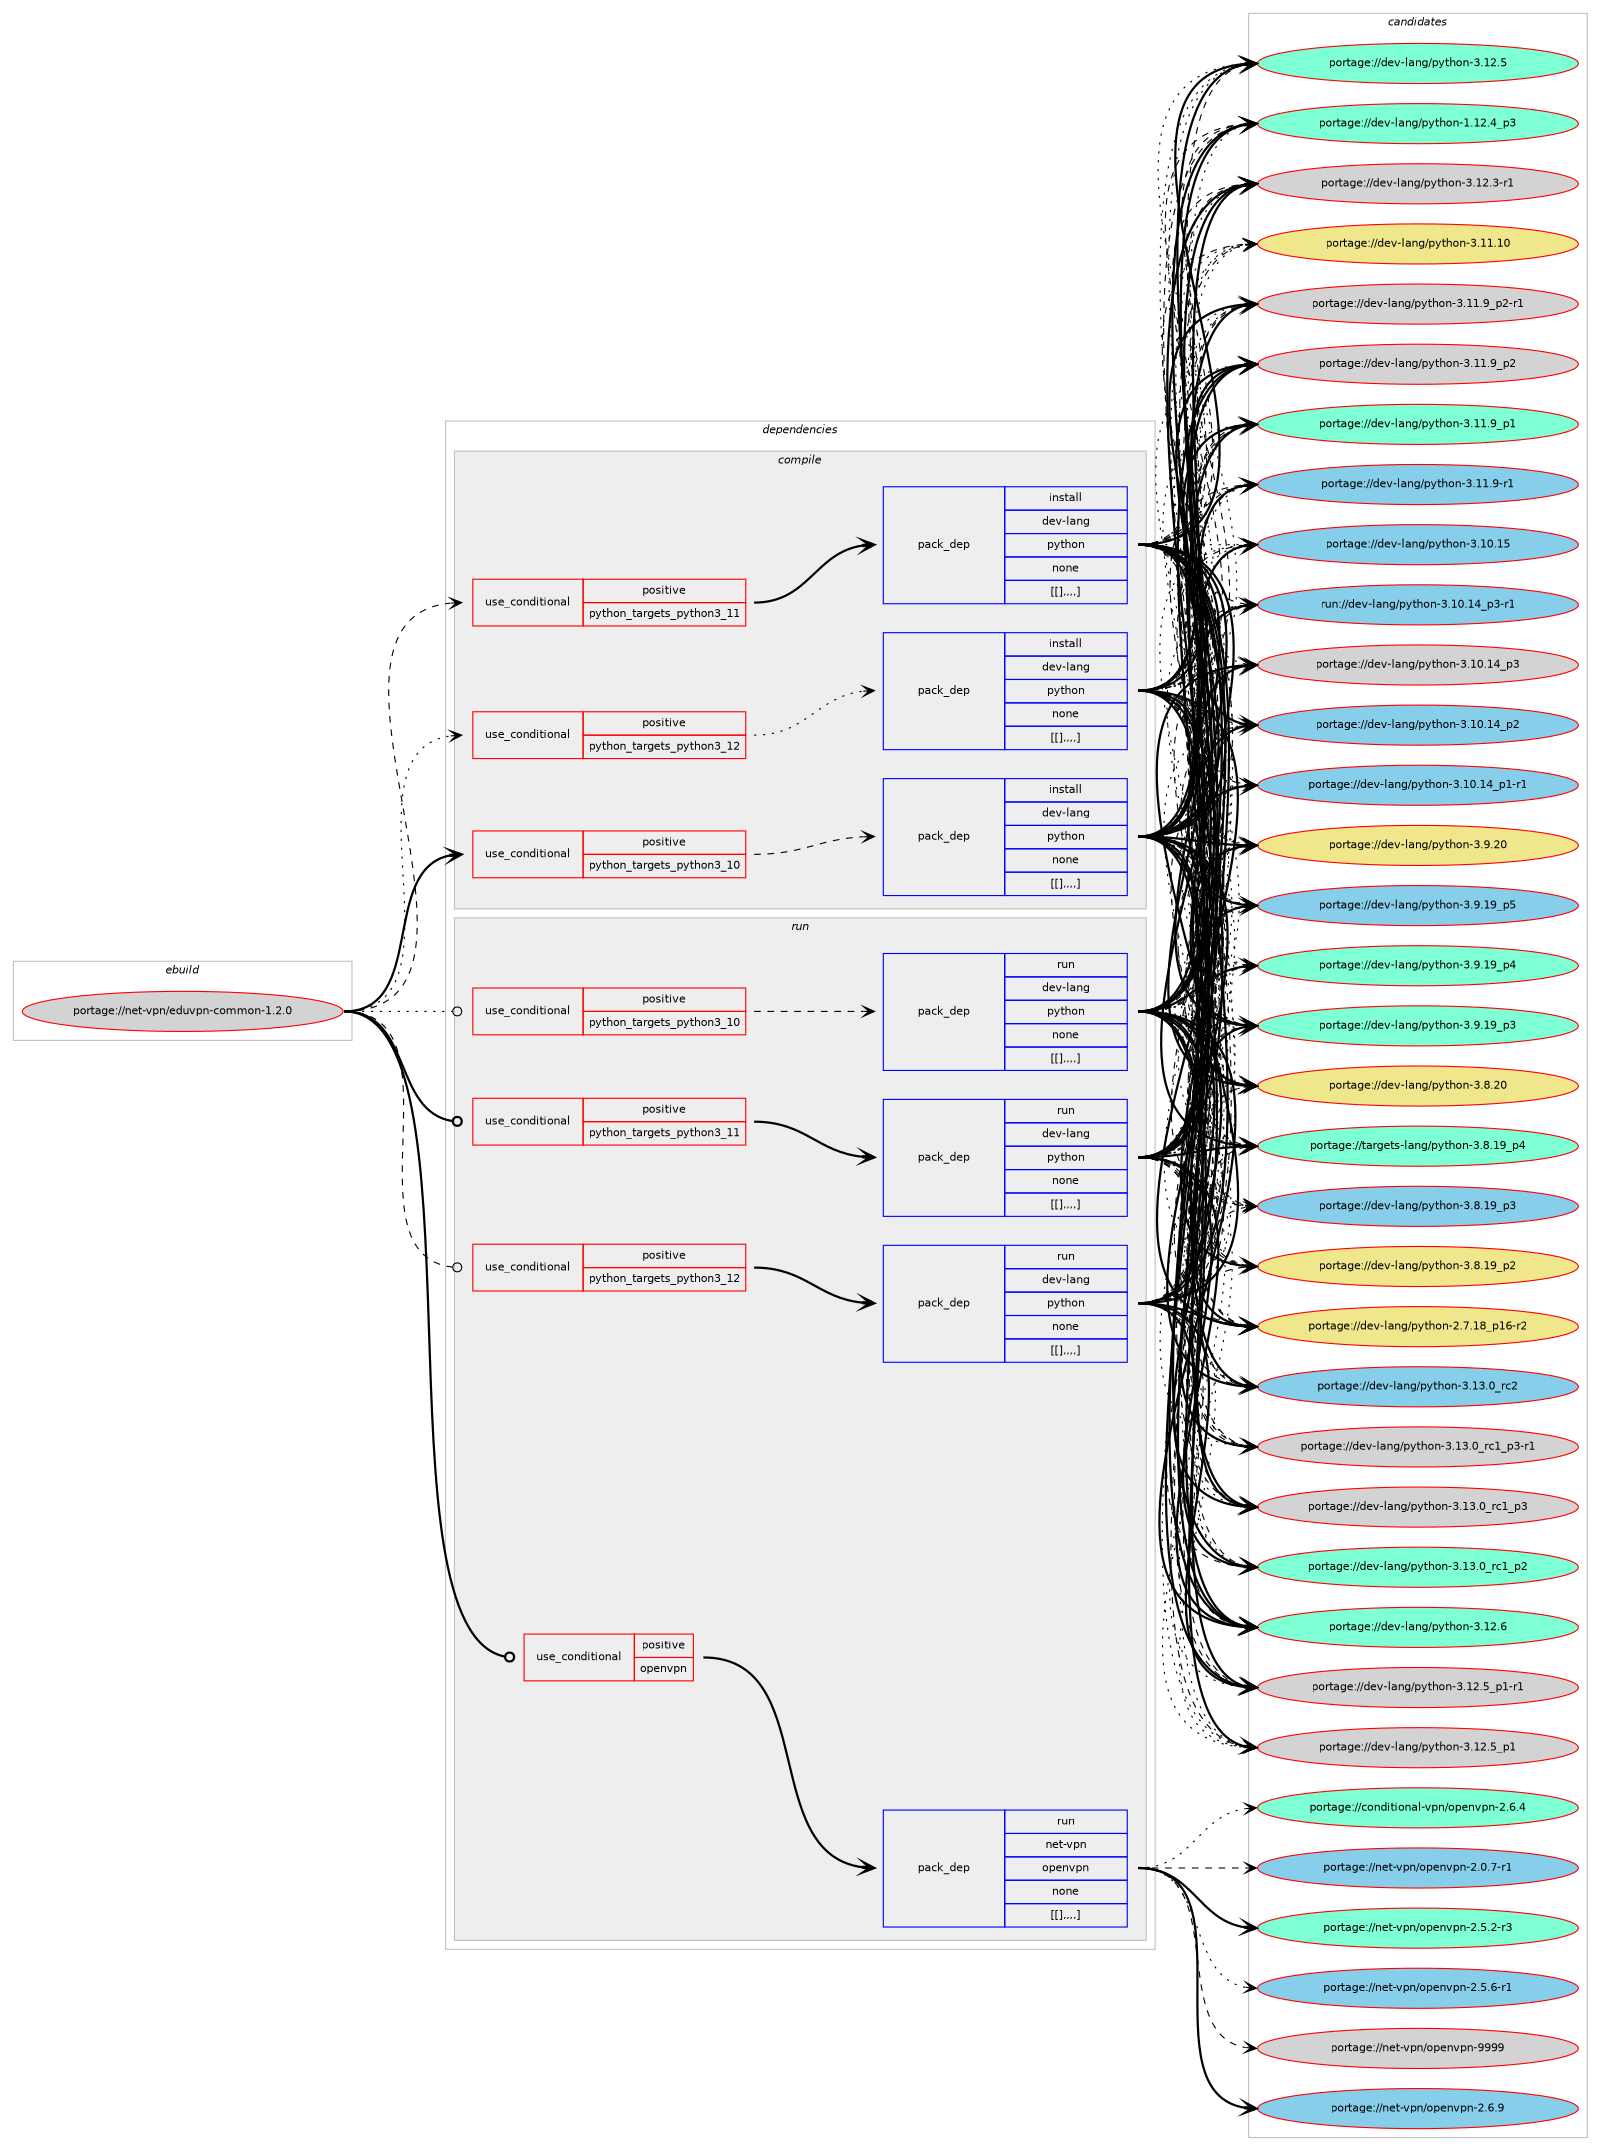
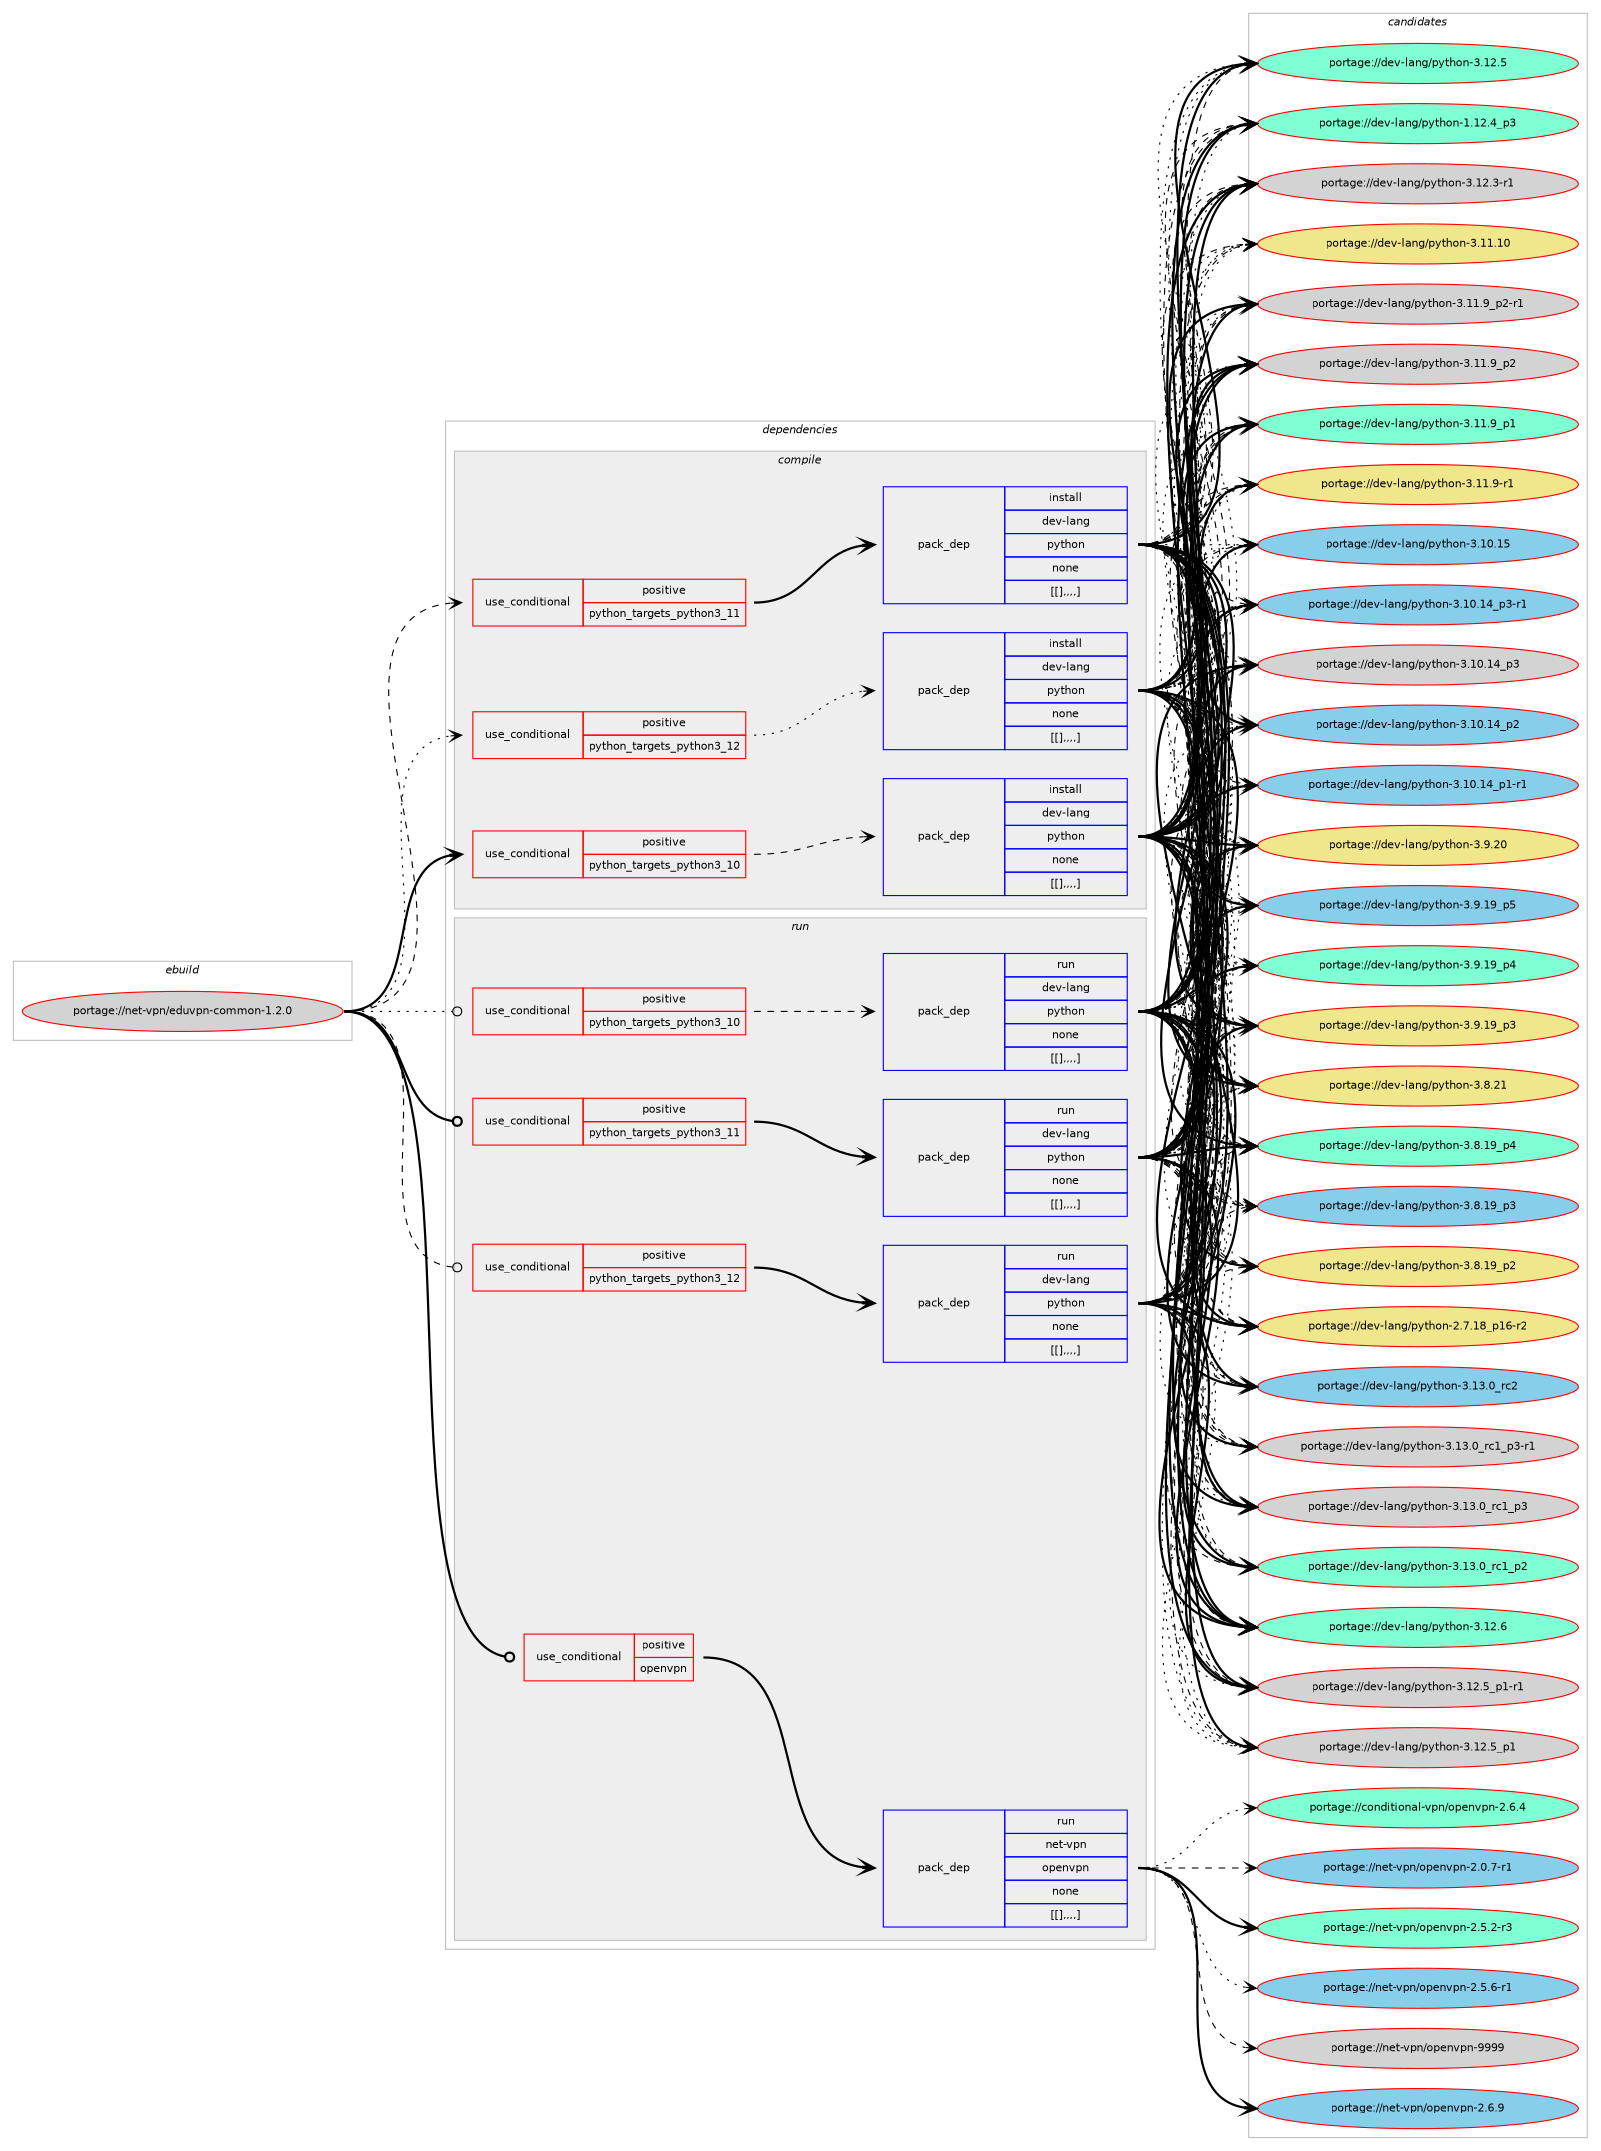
node "portage://dev-lang/python-3.11.9-r1": fillcolor skyblue -> khaki
node "run://dev-lang/python-3.10.14_p3-r1": label "run://dev-lang/python-3.10.14_p3-r1" -> "portage://dev-lang/python-3.10.14_p3-r1"
node "portage://dev-lang/python-3.9.19_p3": fillcolor aquamarine -> khaki
node "portage://dev-lang/python-3.8.20": label "portage://dev-lang/python-3.8.20" -> "portage://dev-lang/python-3.8.21"
node "portage://targets-lang/python-3.8.19_p4": label "portage://targets-lang/python-3.8.19_p4" -> "portage://dev-lang/python-3.8.19_p4"
